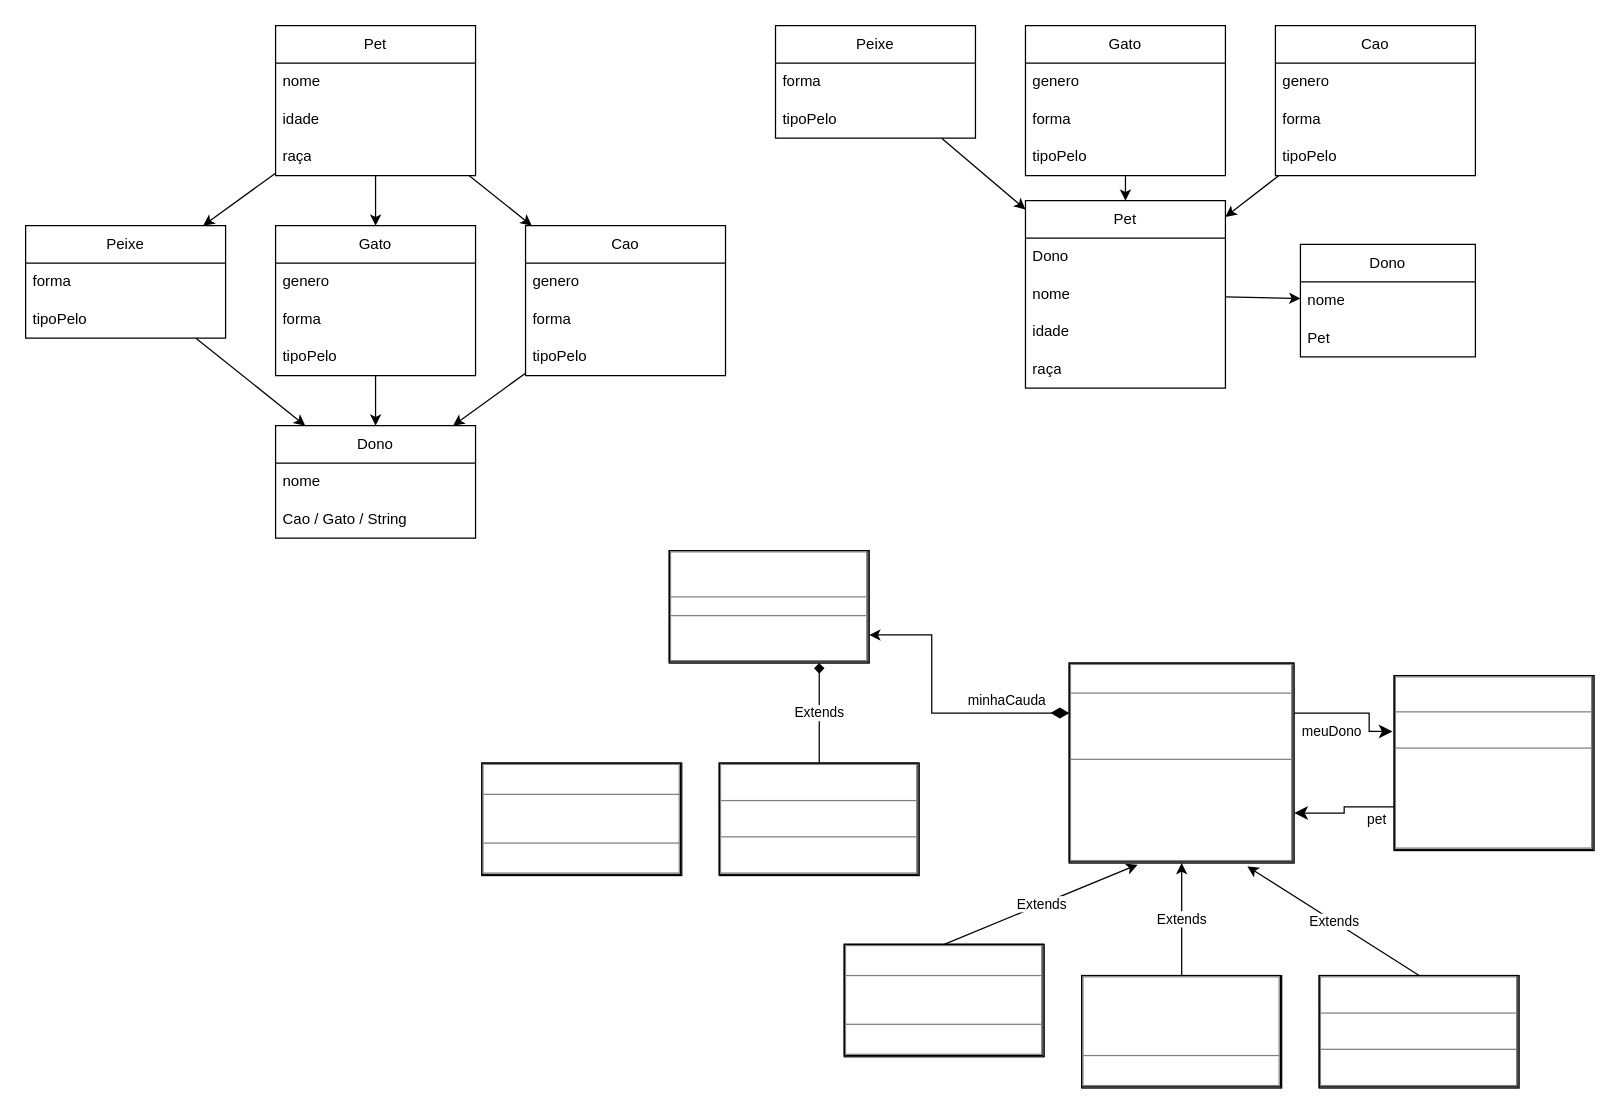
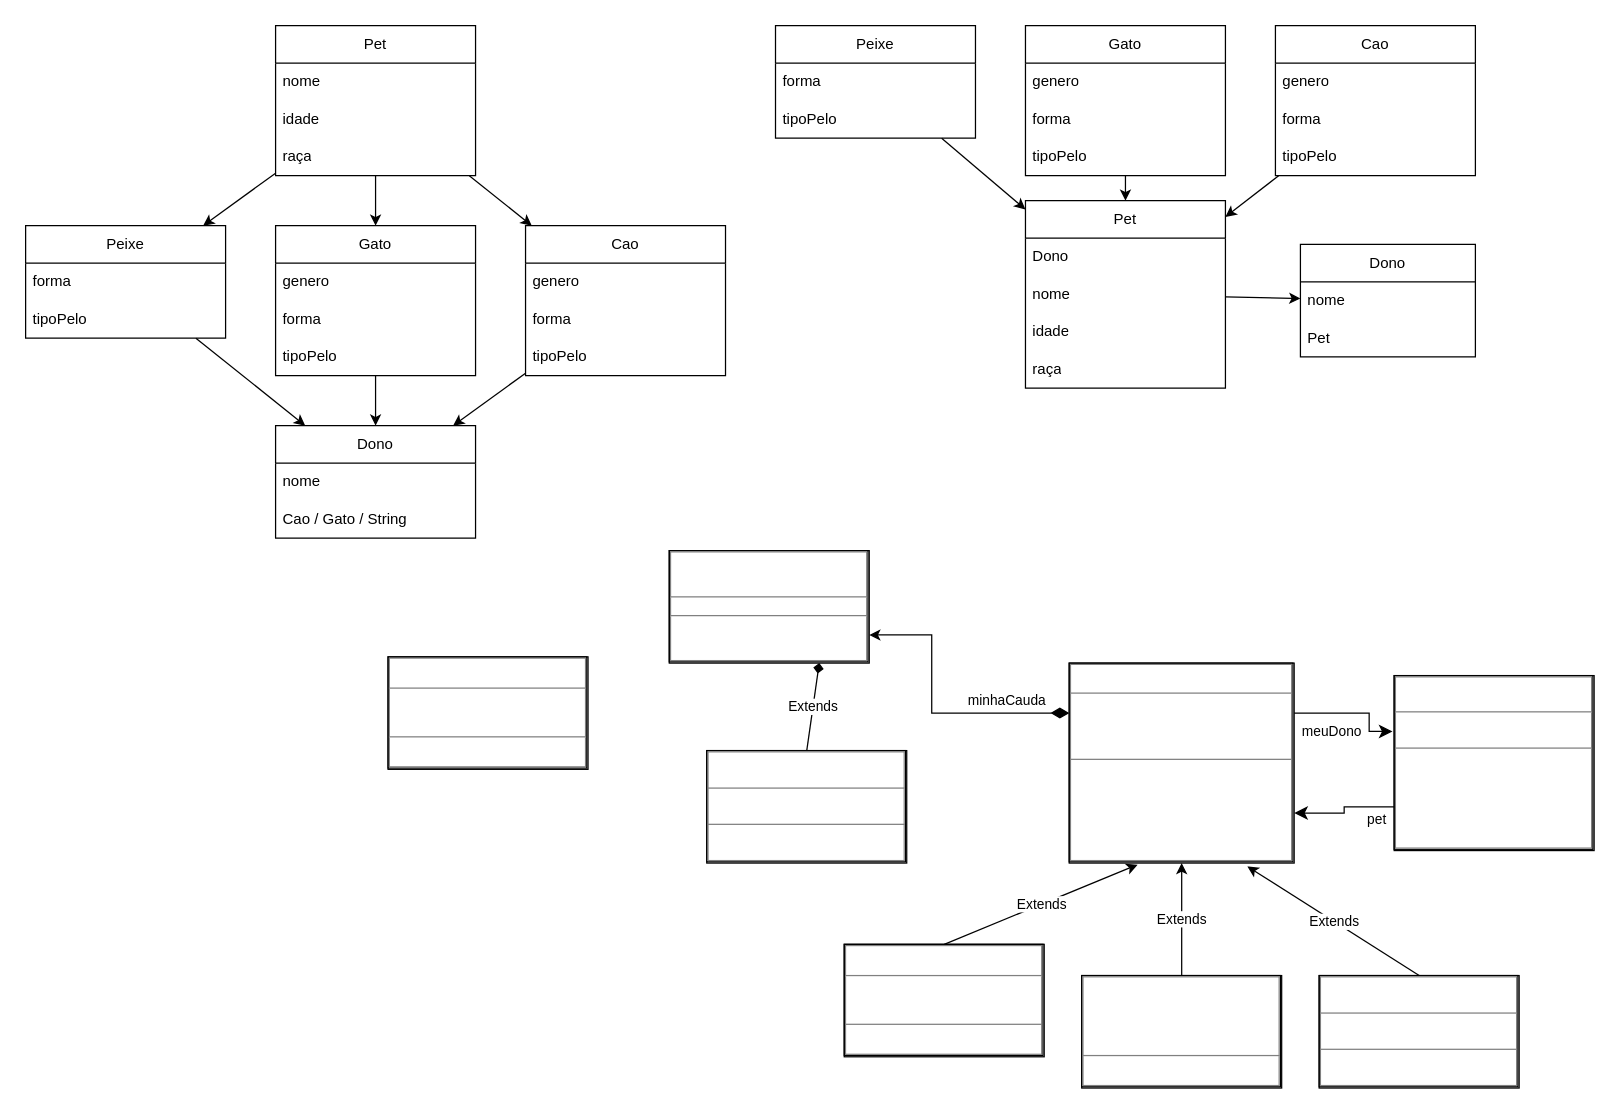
node "Cauda + print() : void": label "Cauda + print() : void" -> "CaudaPelo + print() : void"
node "CaudaPelo - forma : String - tipoPelo : String": moved (582, 819) -> (488, 713)
node "CaudaEscamas + cor : String": moved (819, 819) -> (807, 807)
